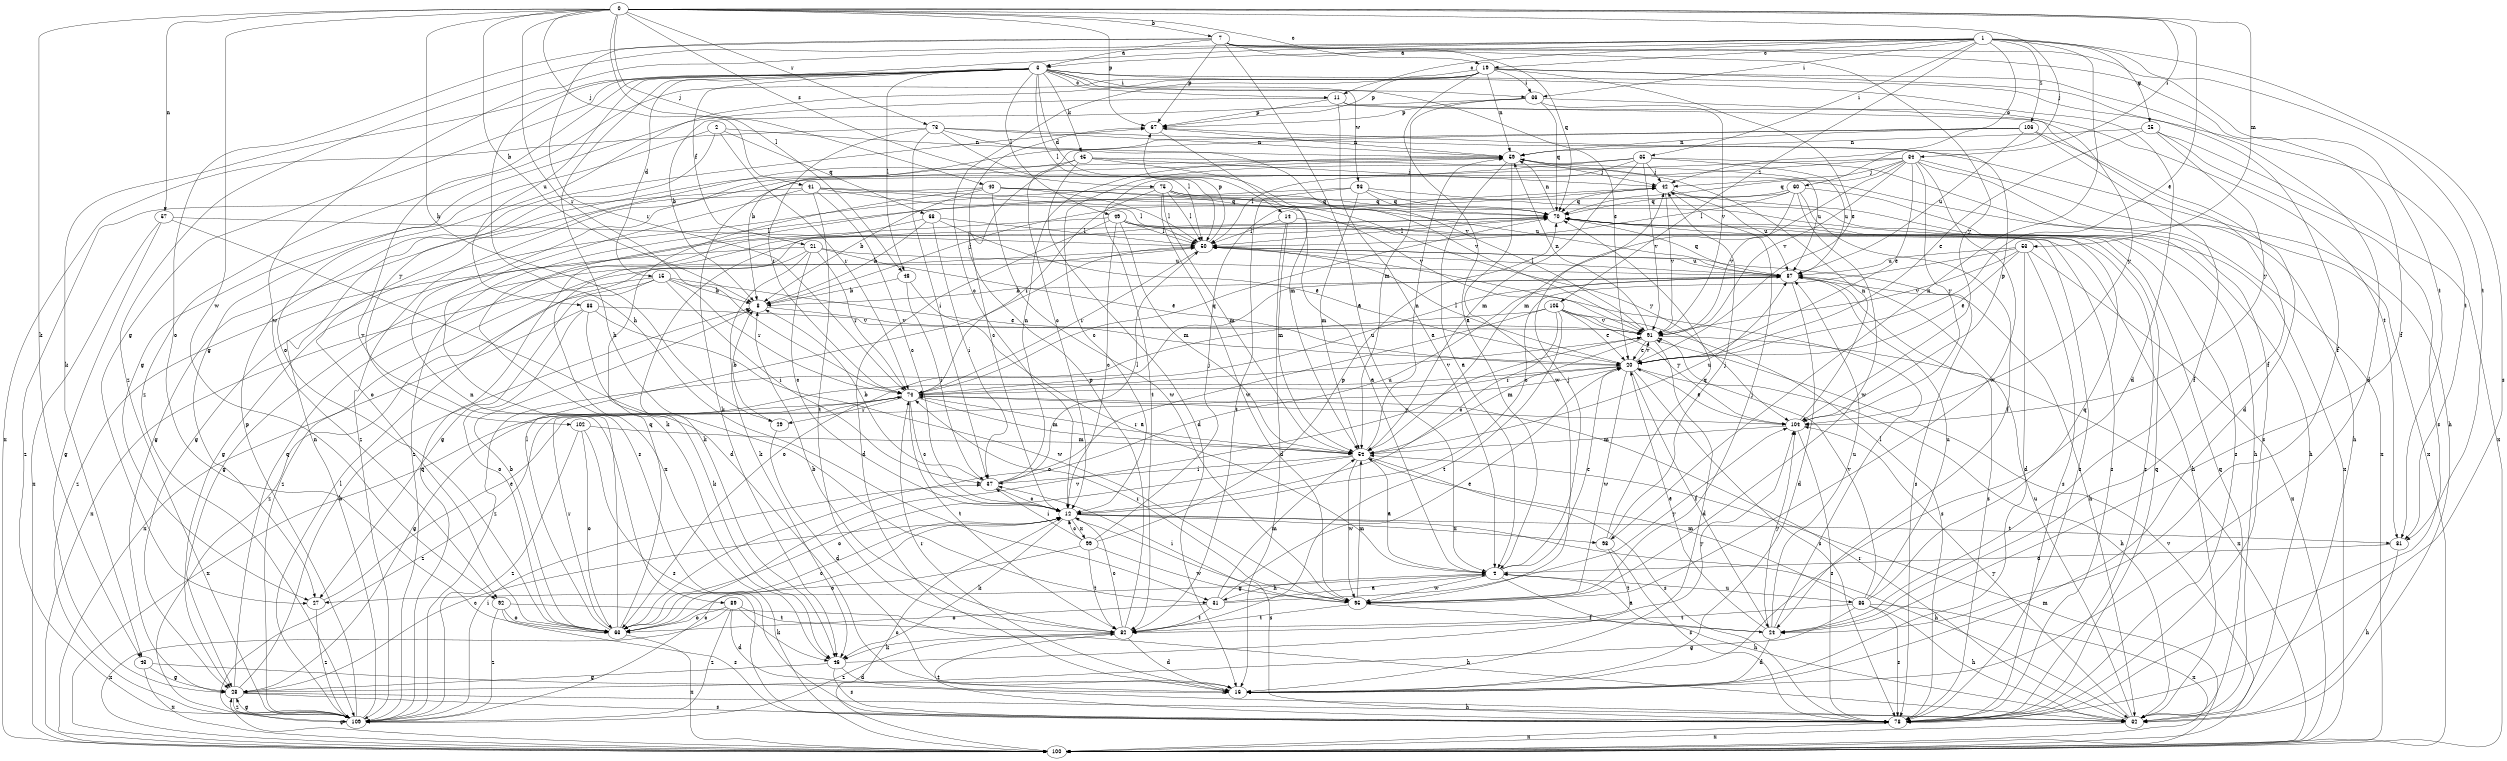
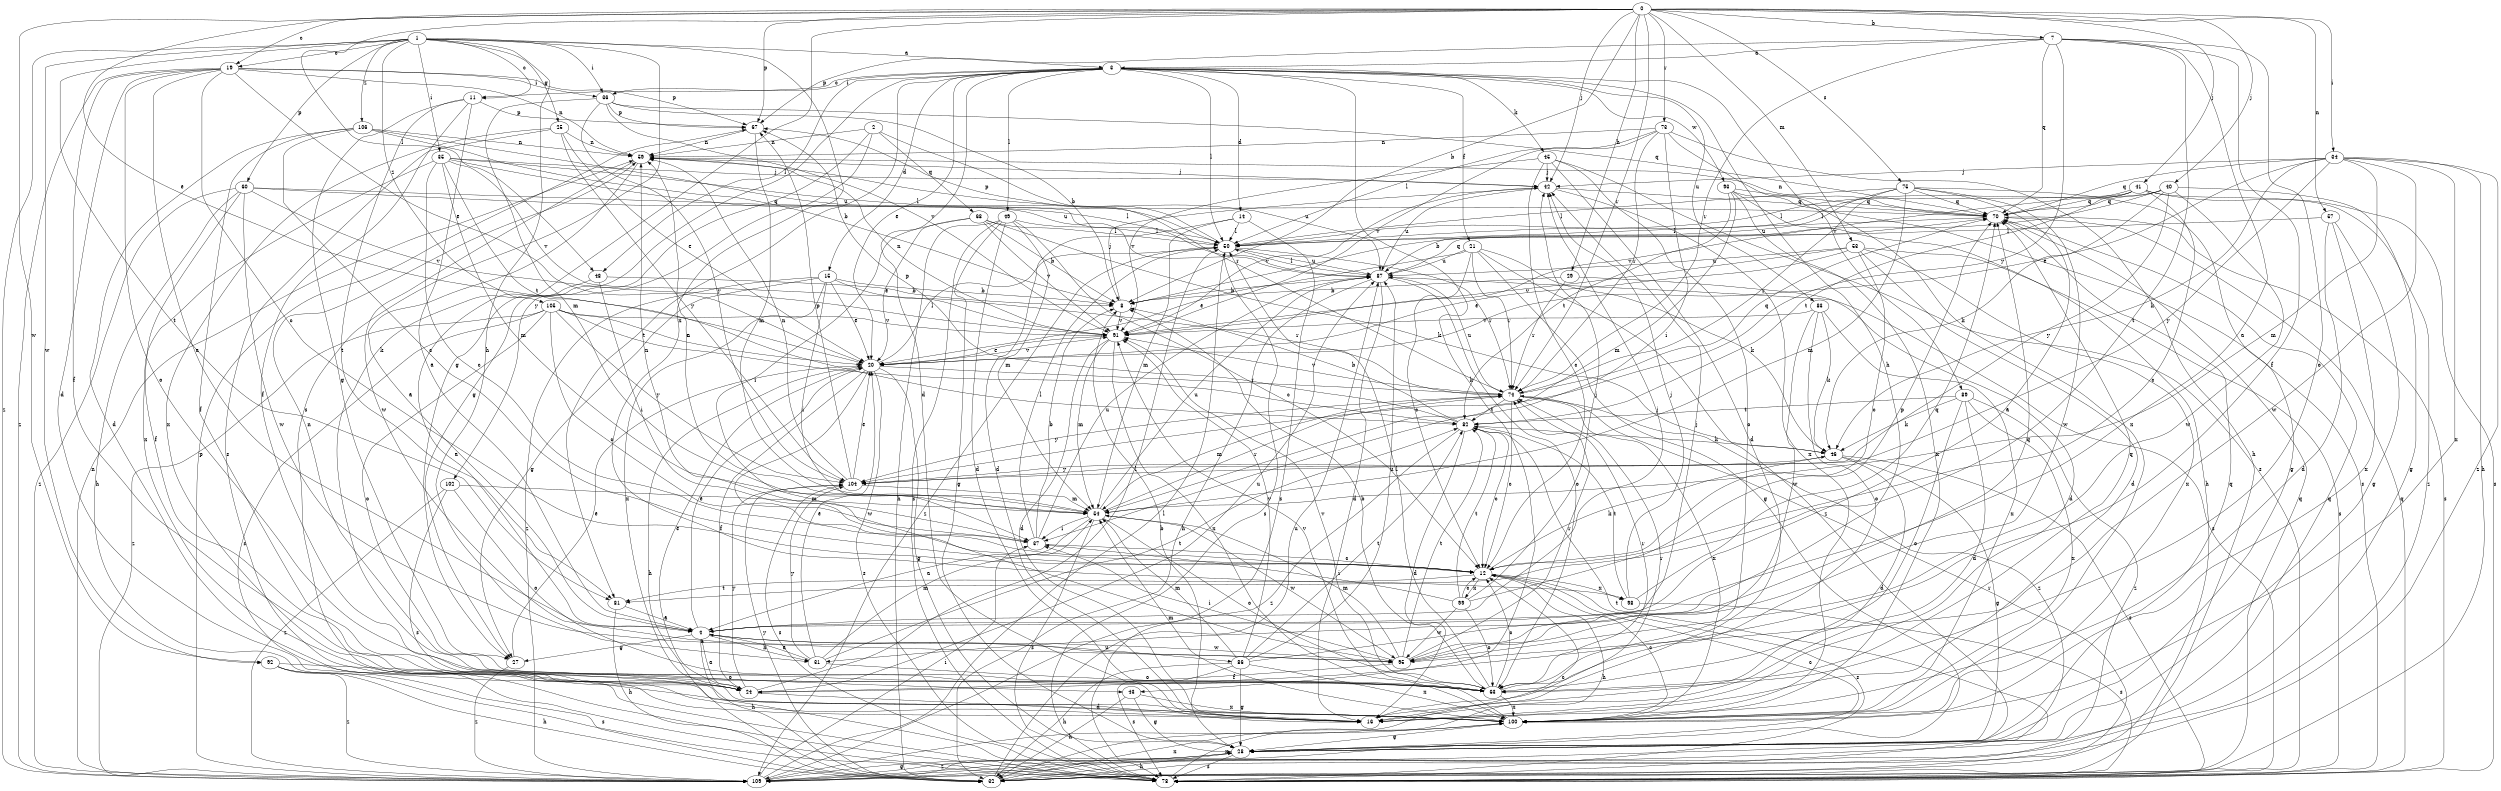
edge "1" -> "60": label "o" -> "p"
edge "34" -> "91": now "68" -> "91"
edge "74" -> "29": reversed
